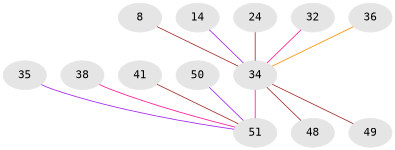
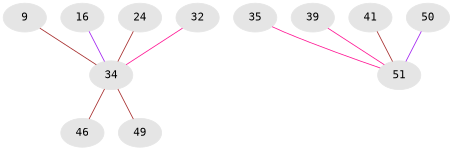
node "8": label "8" -> "9"
node "14": label "14" -> "16"
node "36": removed
node "38": label "38" -> "39"
edge "34" -- "51": removed
edge "35" -- "51": color purple -> deeppink
node "48": label "48" -> "46"
